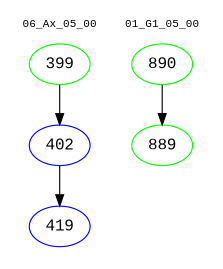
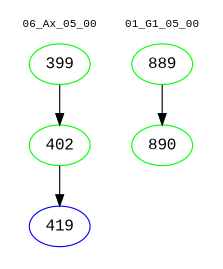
edge "890" -> "889": reversed
node "402": color blue -> green
